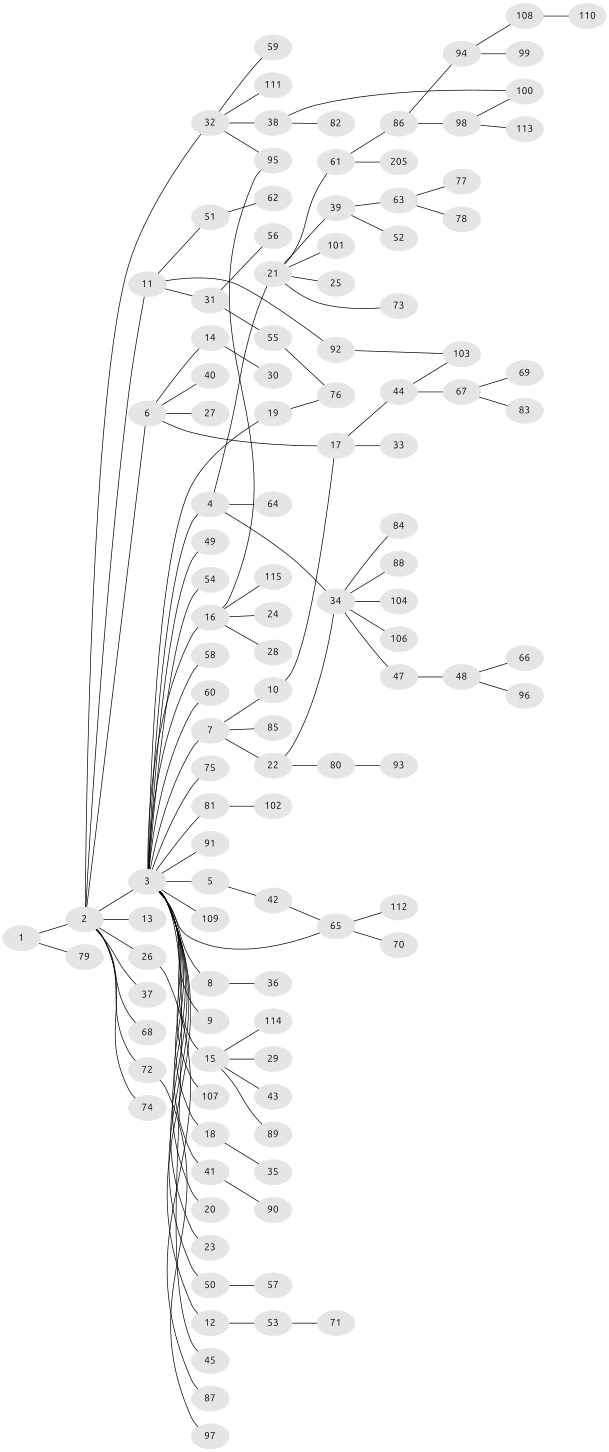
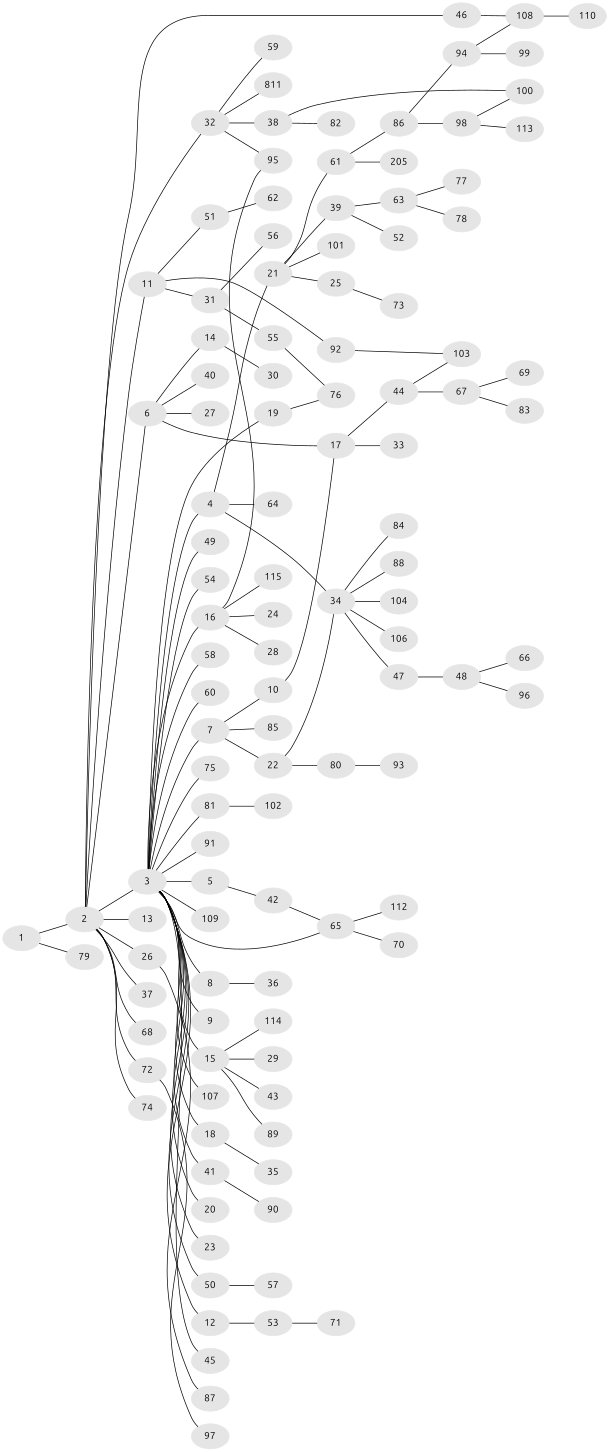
node "46": added
node "111": label "111" -> "811"
edge "21" -- "73": now "25" -- "73"
